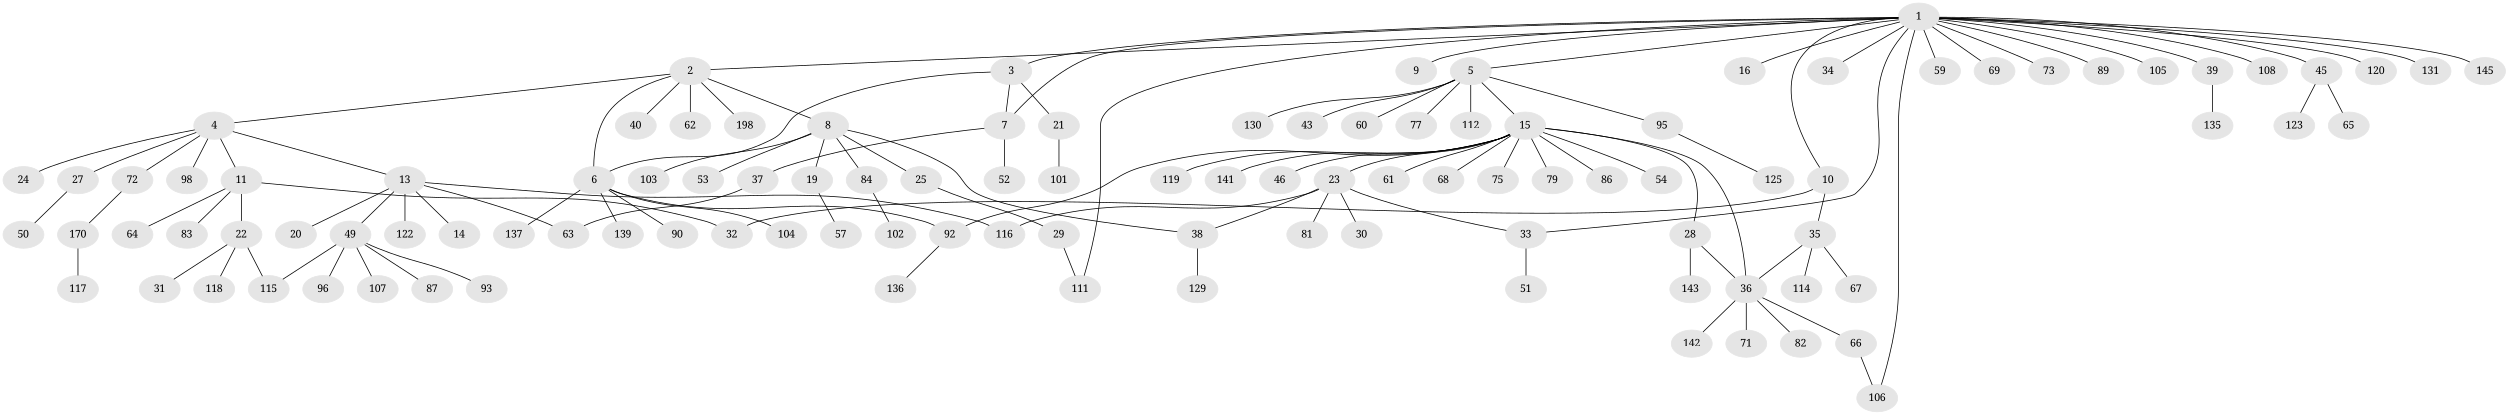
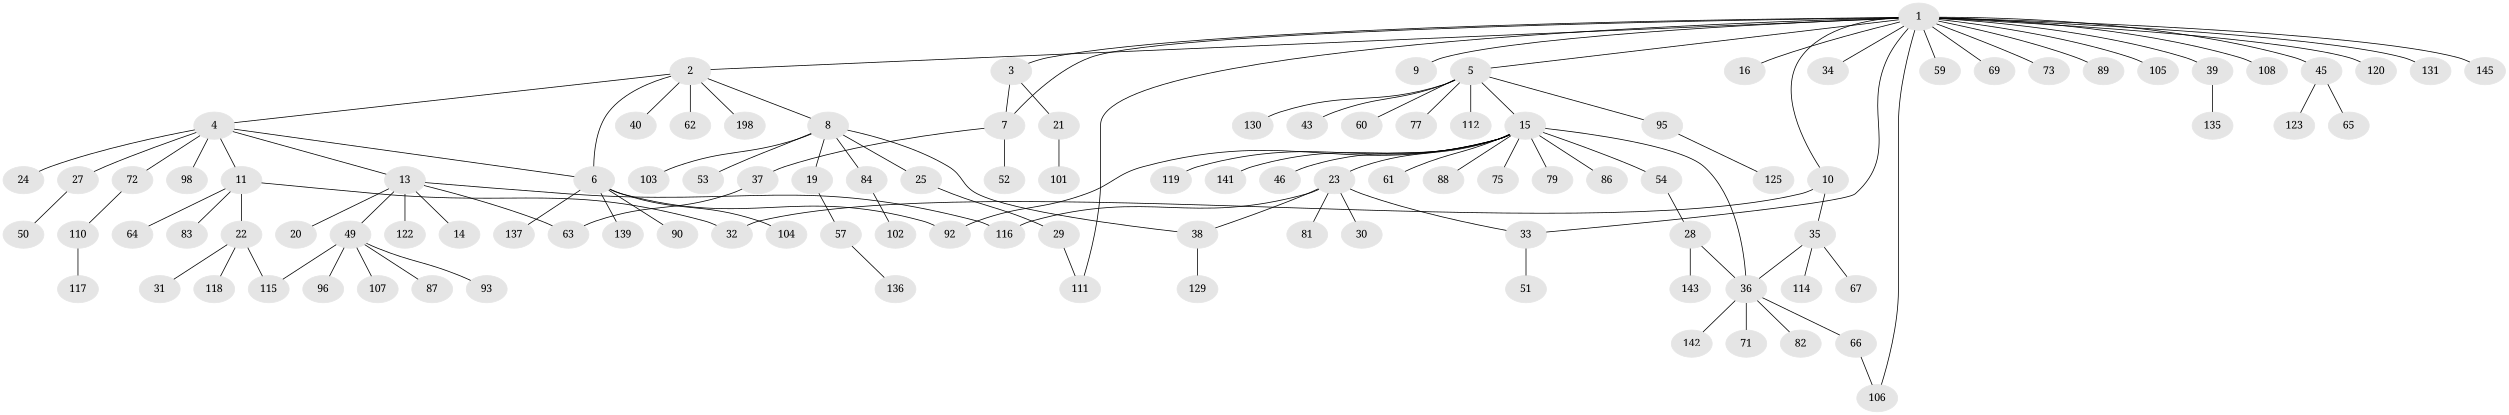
edge "3" -- "6": now "4" -- "6"
edge "15" -- "28": now "54" -- "28"
node "68": label "68" -> "88"
node "170": label "170" -> "110"
edge "92" -- "136": now "57" -- "136"
